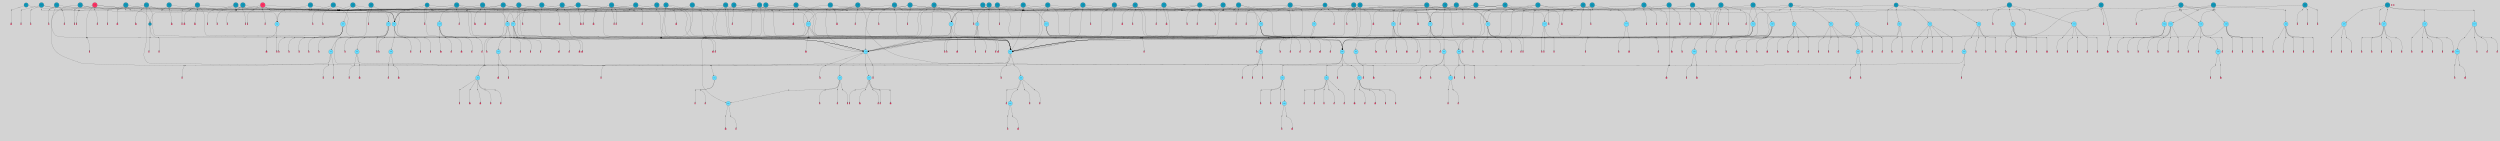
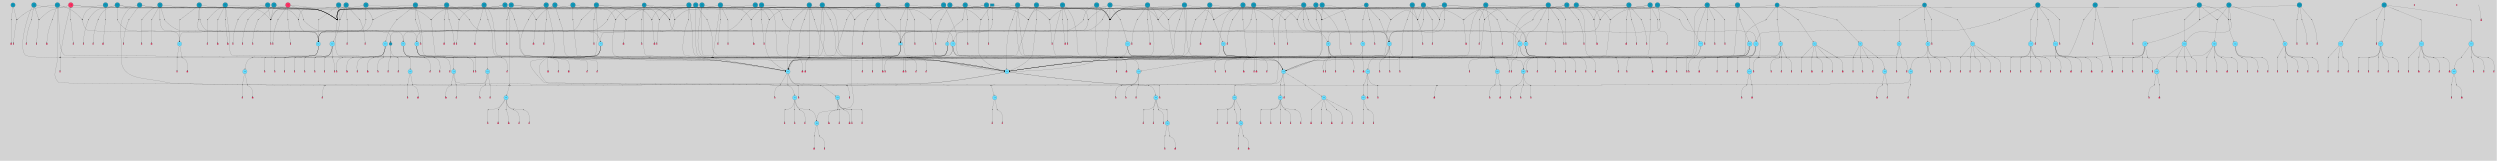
node "T1347": shape circle -> box
node "T1314": removed
node "T643": shape circle -> box
